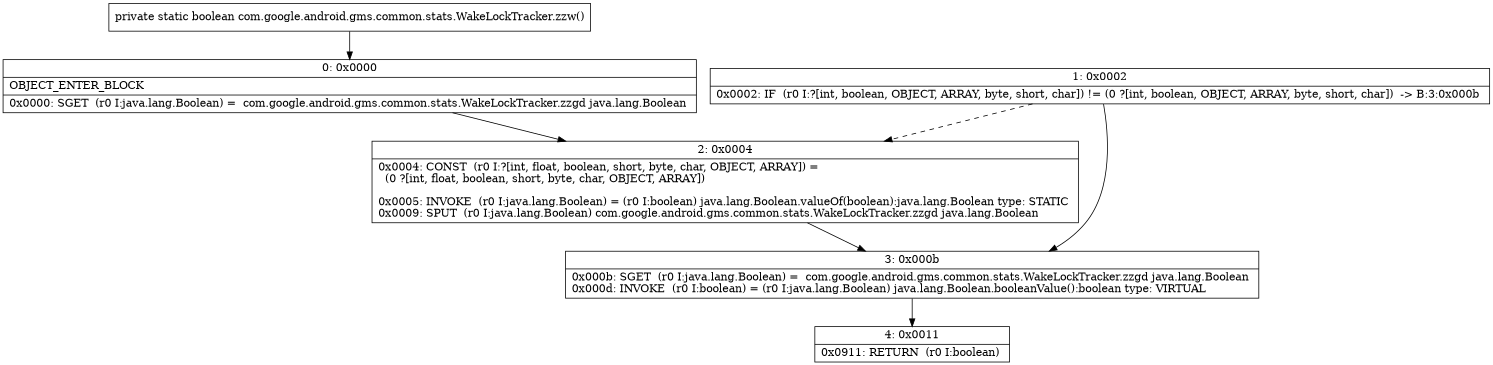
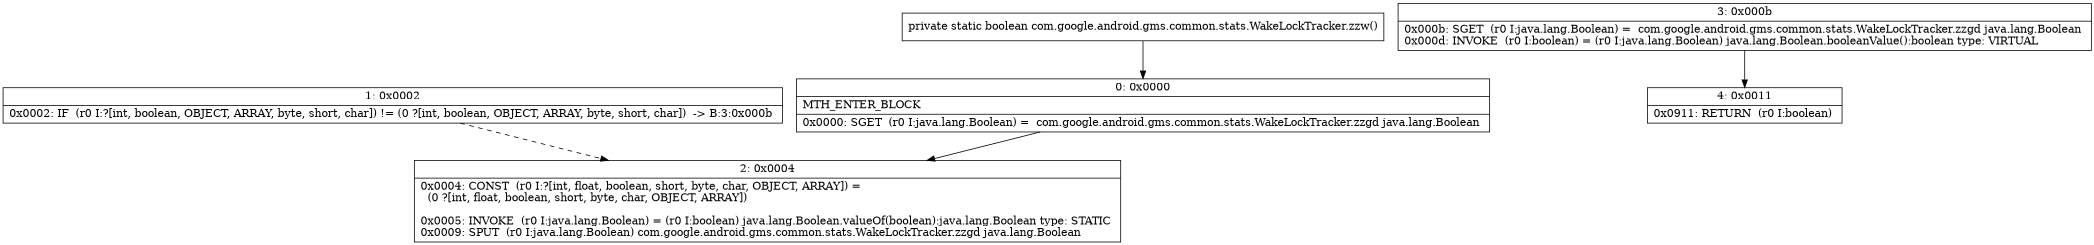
node "0: 0x0000": text "OBJECT_ENTER_BLOCK" -> "MTH_ENTER_BLOCK"
edge "1: 0x0002" -> "3: 0x000b": removed
edge "2: 0x0004" -> "3: 0x000b": removed
